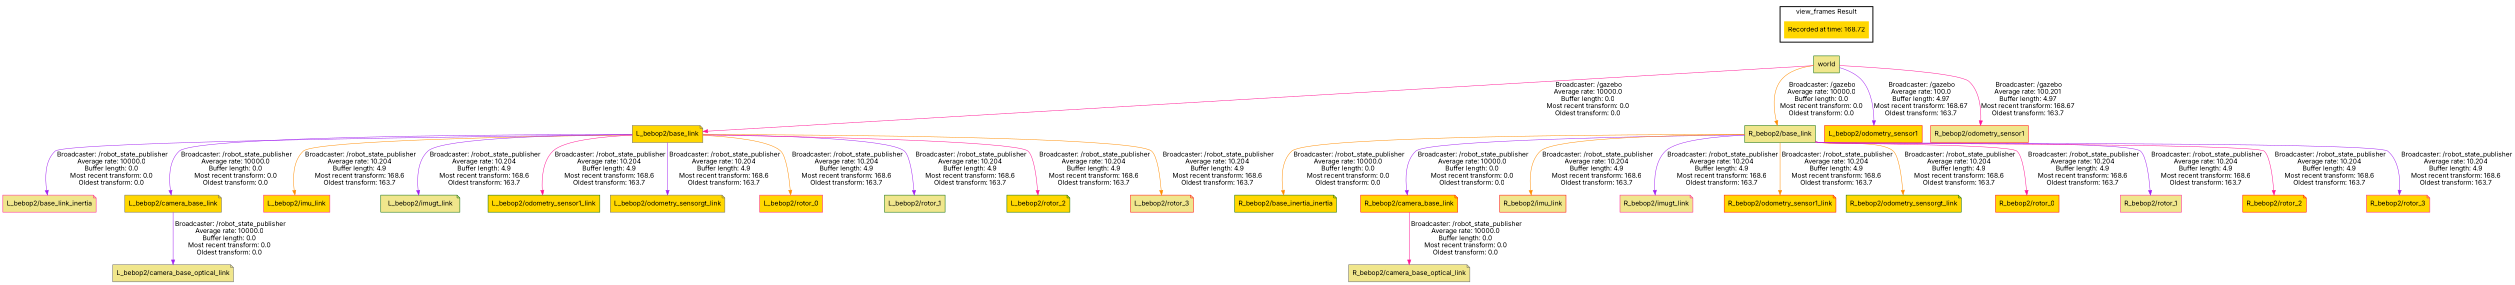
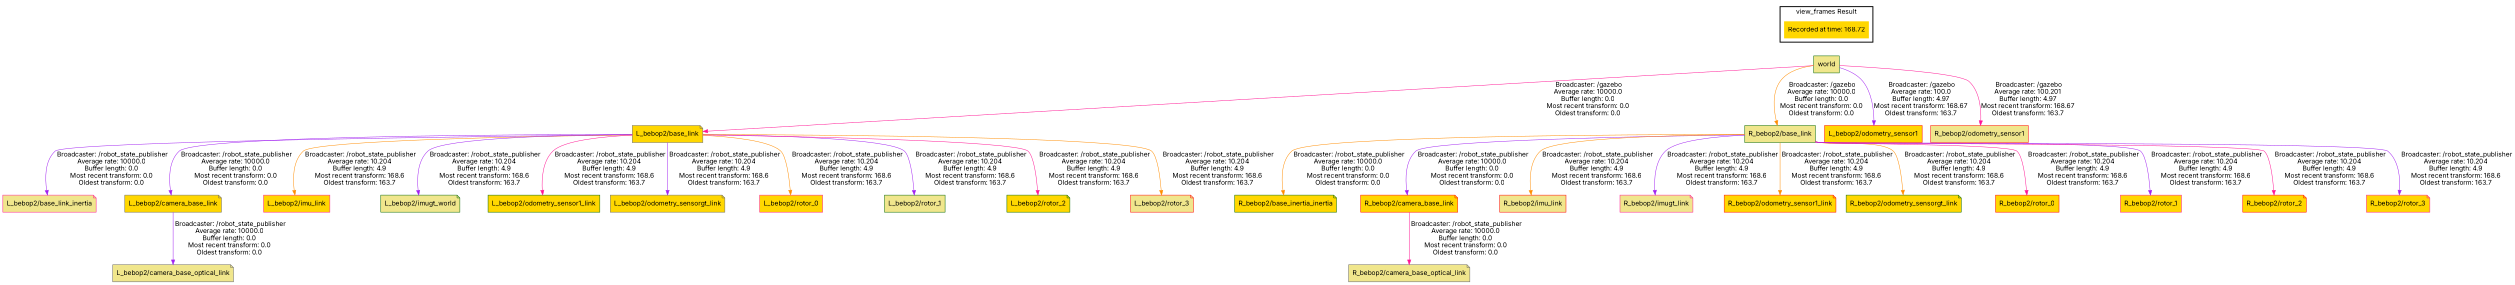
node "L_bebop2/imugt_link": label "L_bebop2/imugt_link" -> "L_bebop2/imugt_world"
node "R_bebop2/rotor_1": fillcolor khaki -> gold
